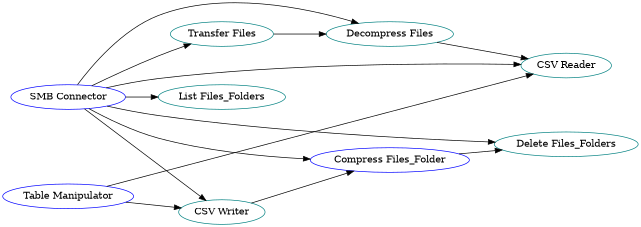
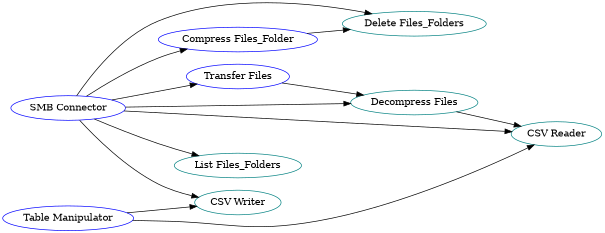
node "Transfer Files": color teal -> blue
edge "CSV Writer" -> "Compress Files_Folder": removed
